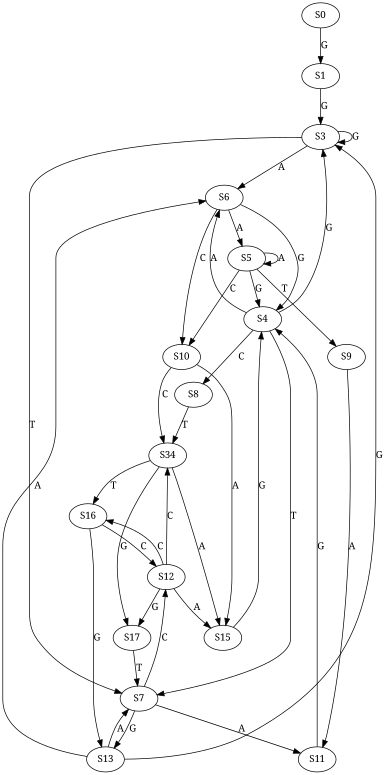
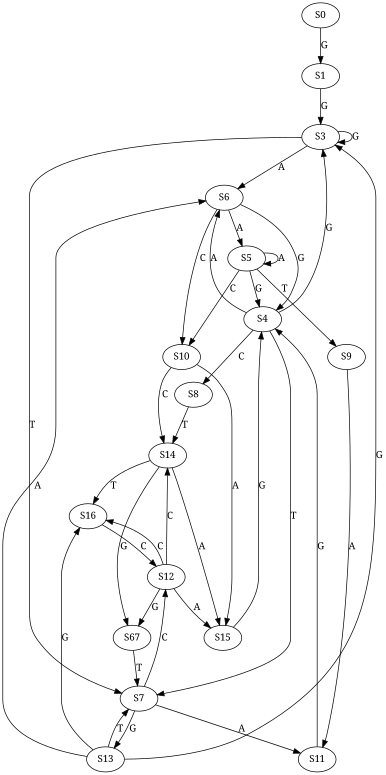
node "S34": label "S34" -> "S14"
edge "S16" -> "S13": reversed
node "S17": label "S17" -> "S67"
edge "S13" -> "S7": label "A" -> "T"
